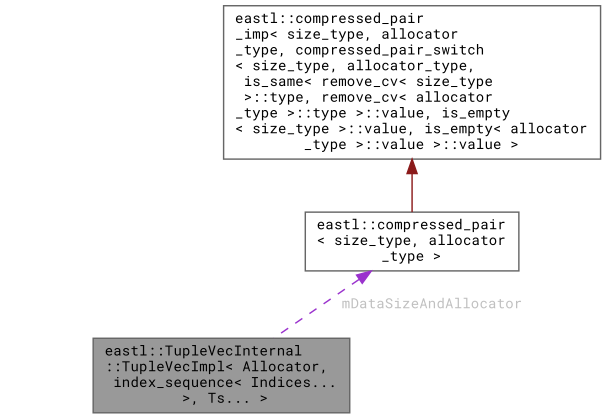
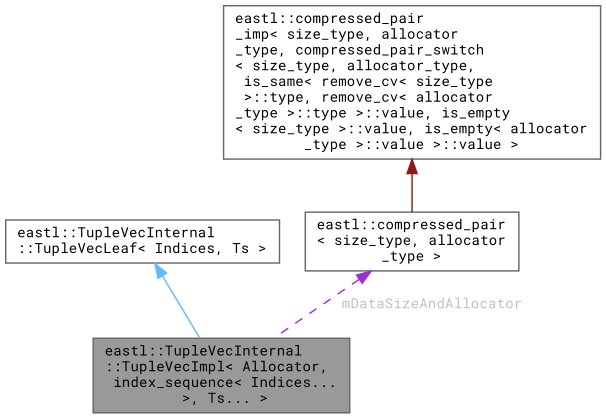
node "eastl::TupleVecInternal ::TupleVecLeaf< Indices, Ts >": added
